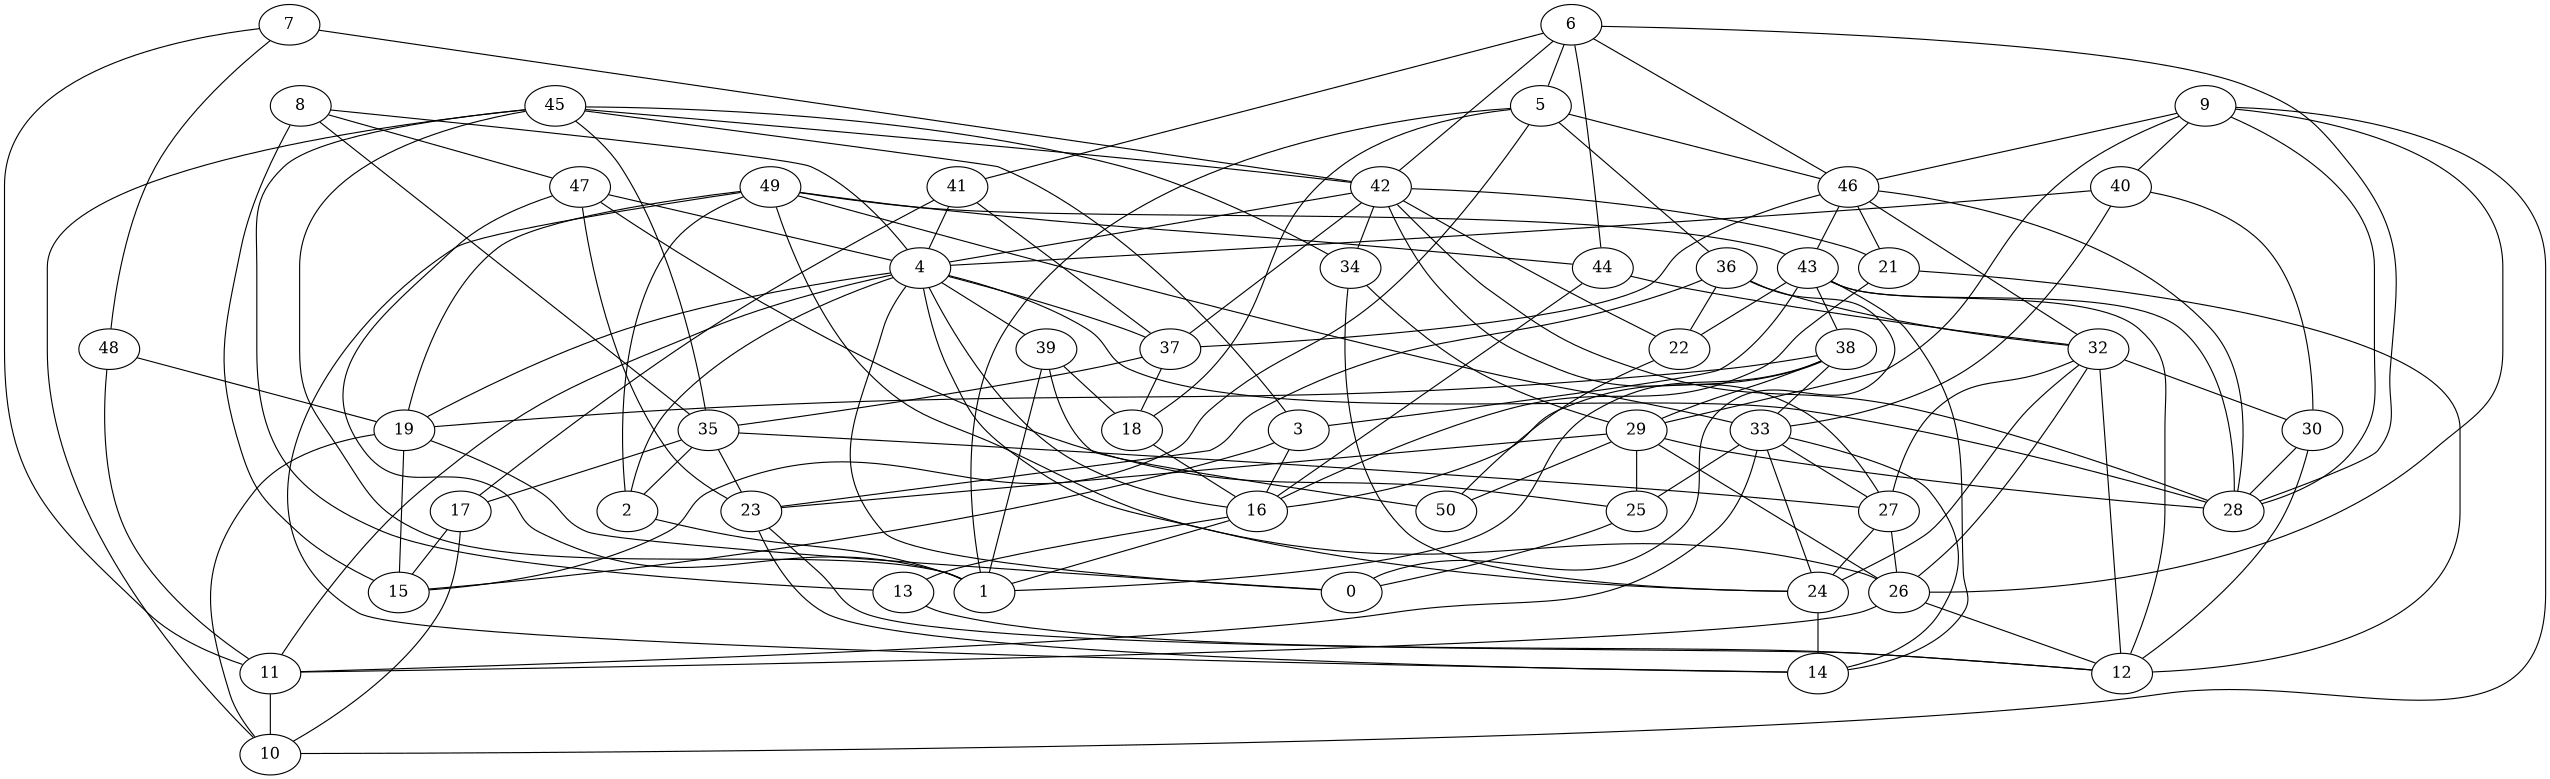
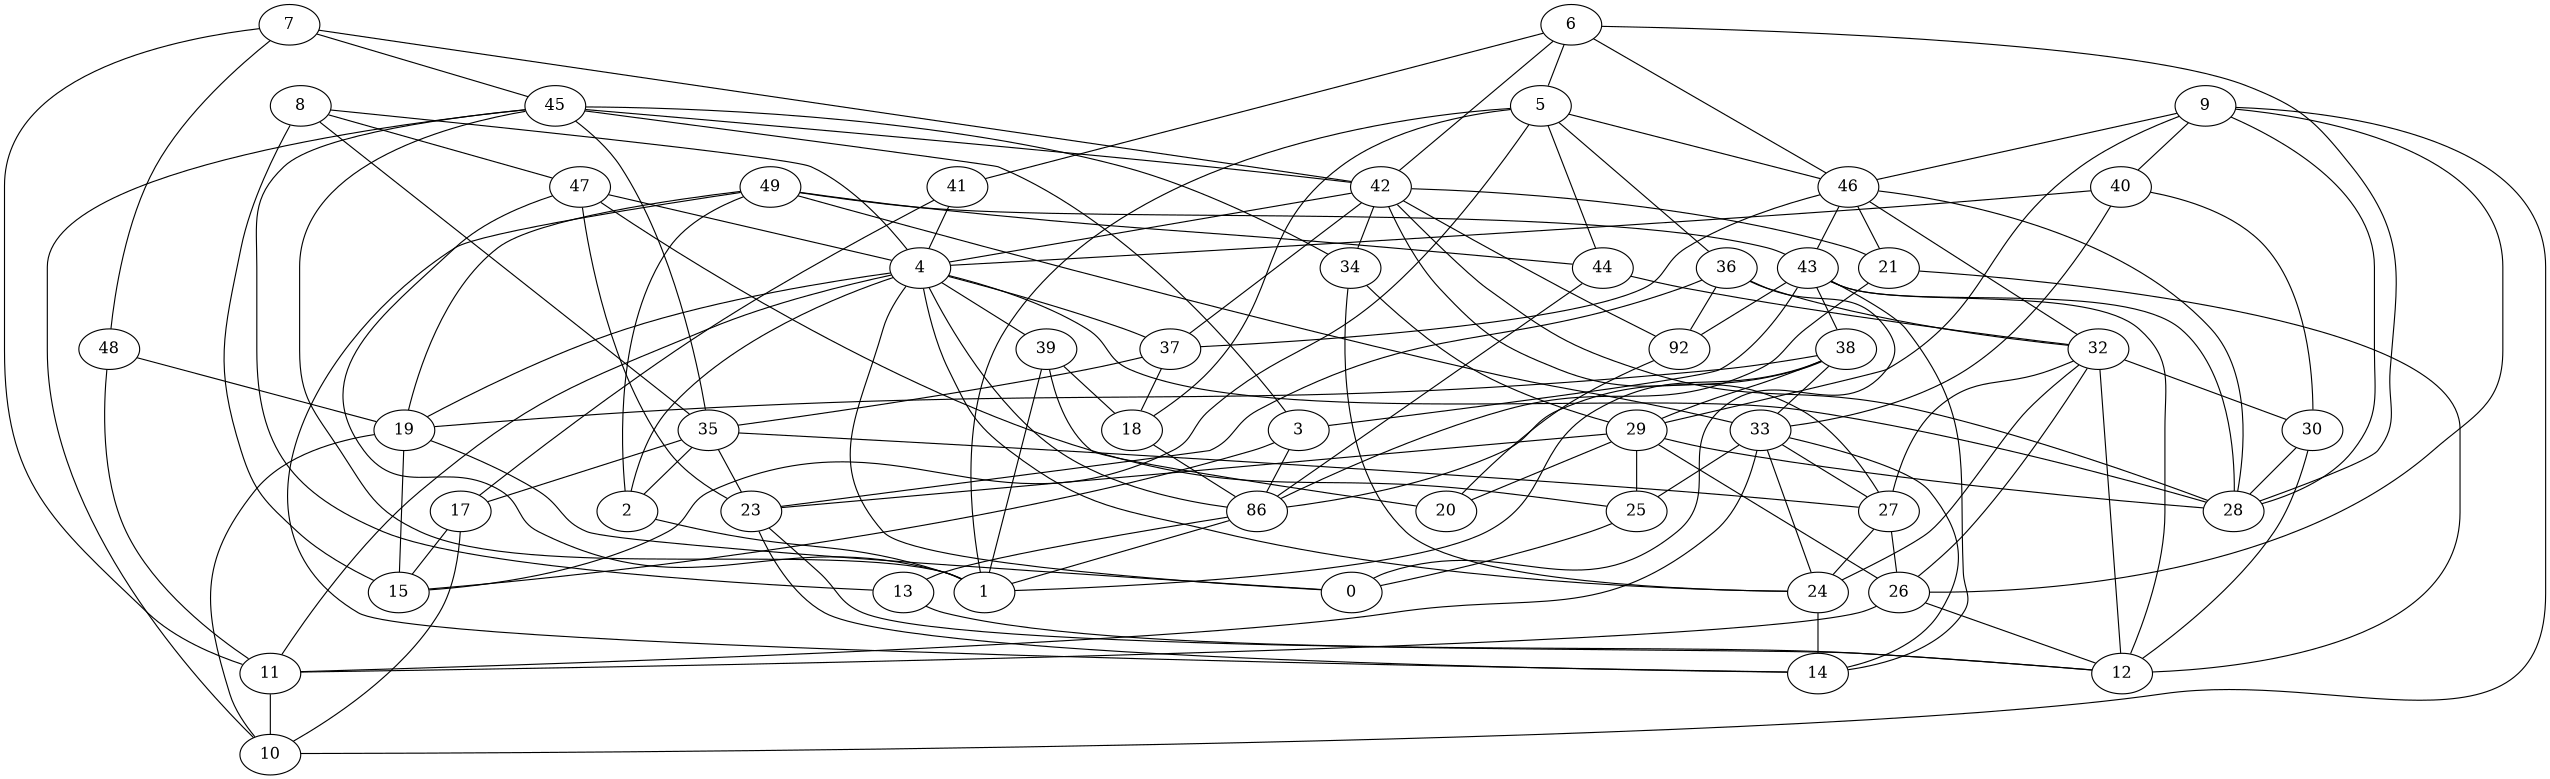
edge "7" -- "45": added
edge "6" -- "44": now "5" -- "44"
edge "41" -- "37": removed
node "22": label "22" -> "92"
node "16": label "16" -> "86"
node "50": label "50" -> "20"
edge "49" -- "26": removed
